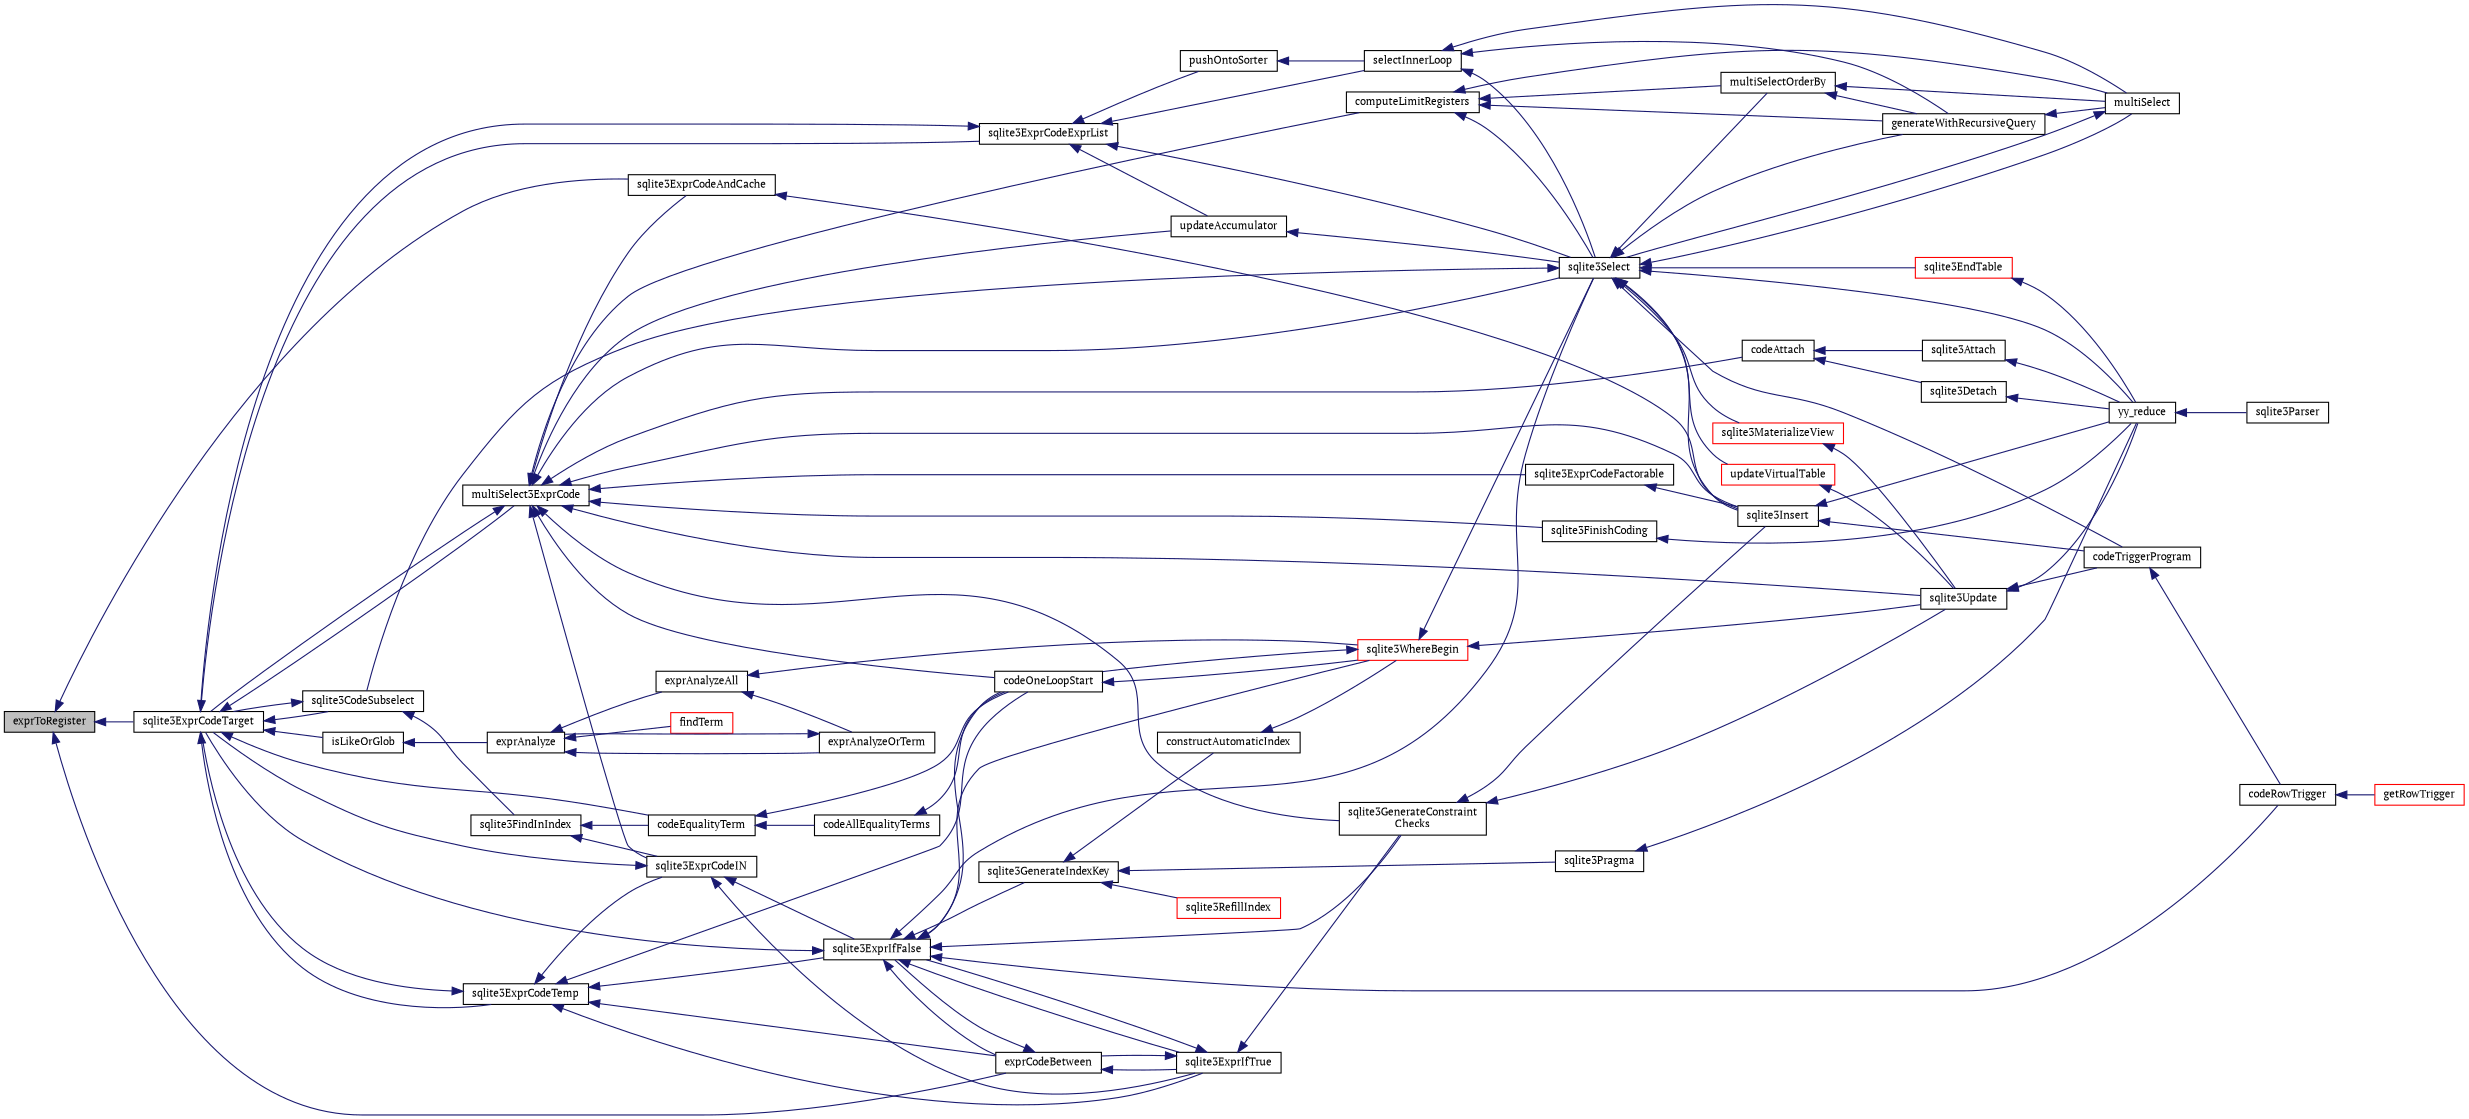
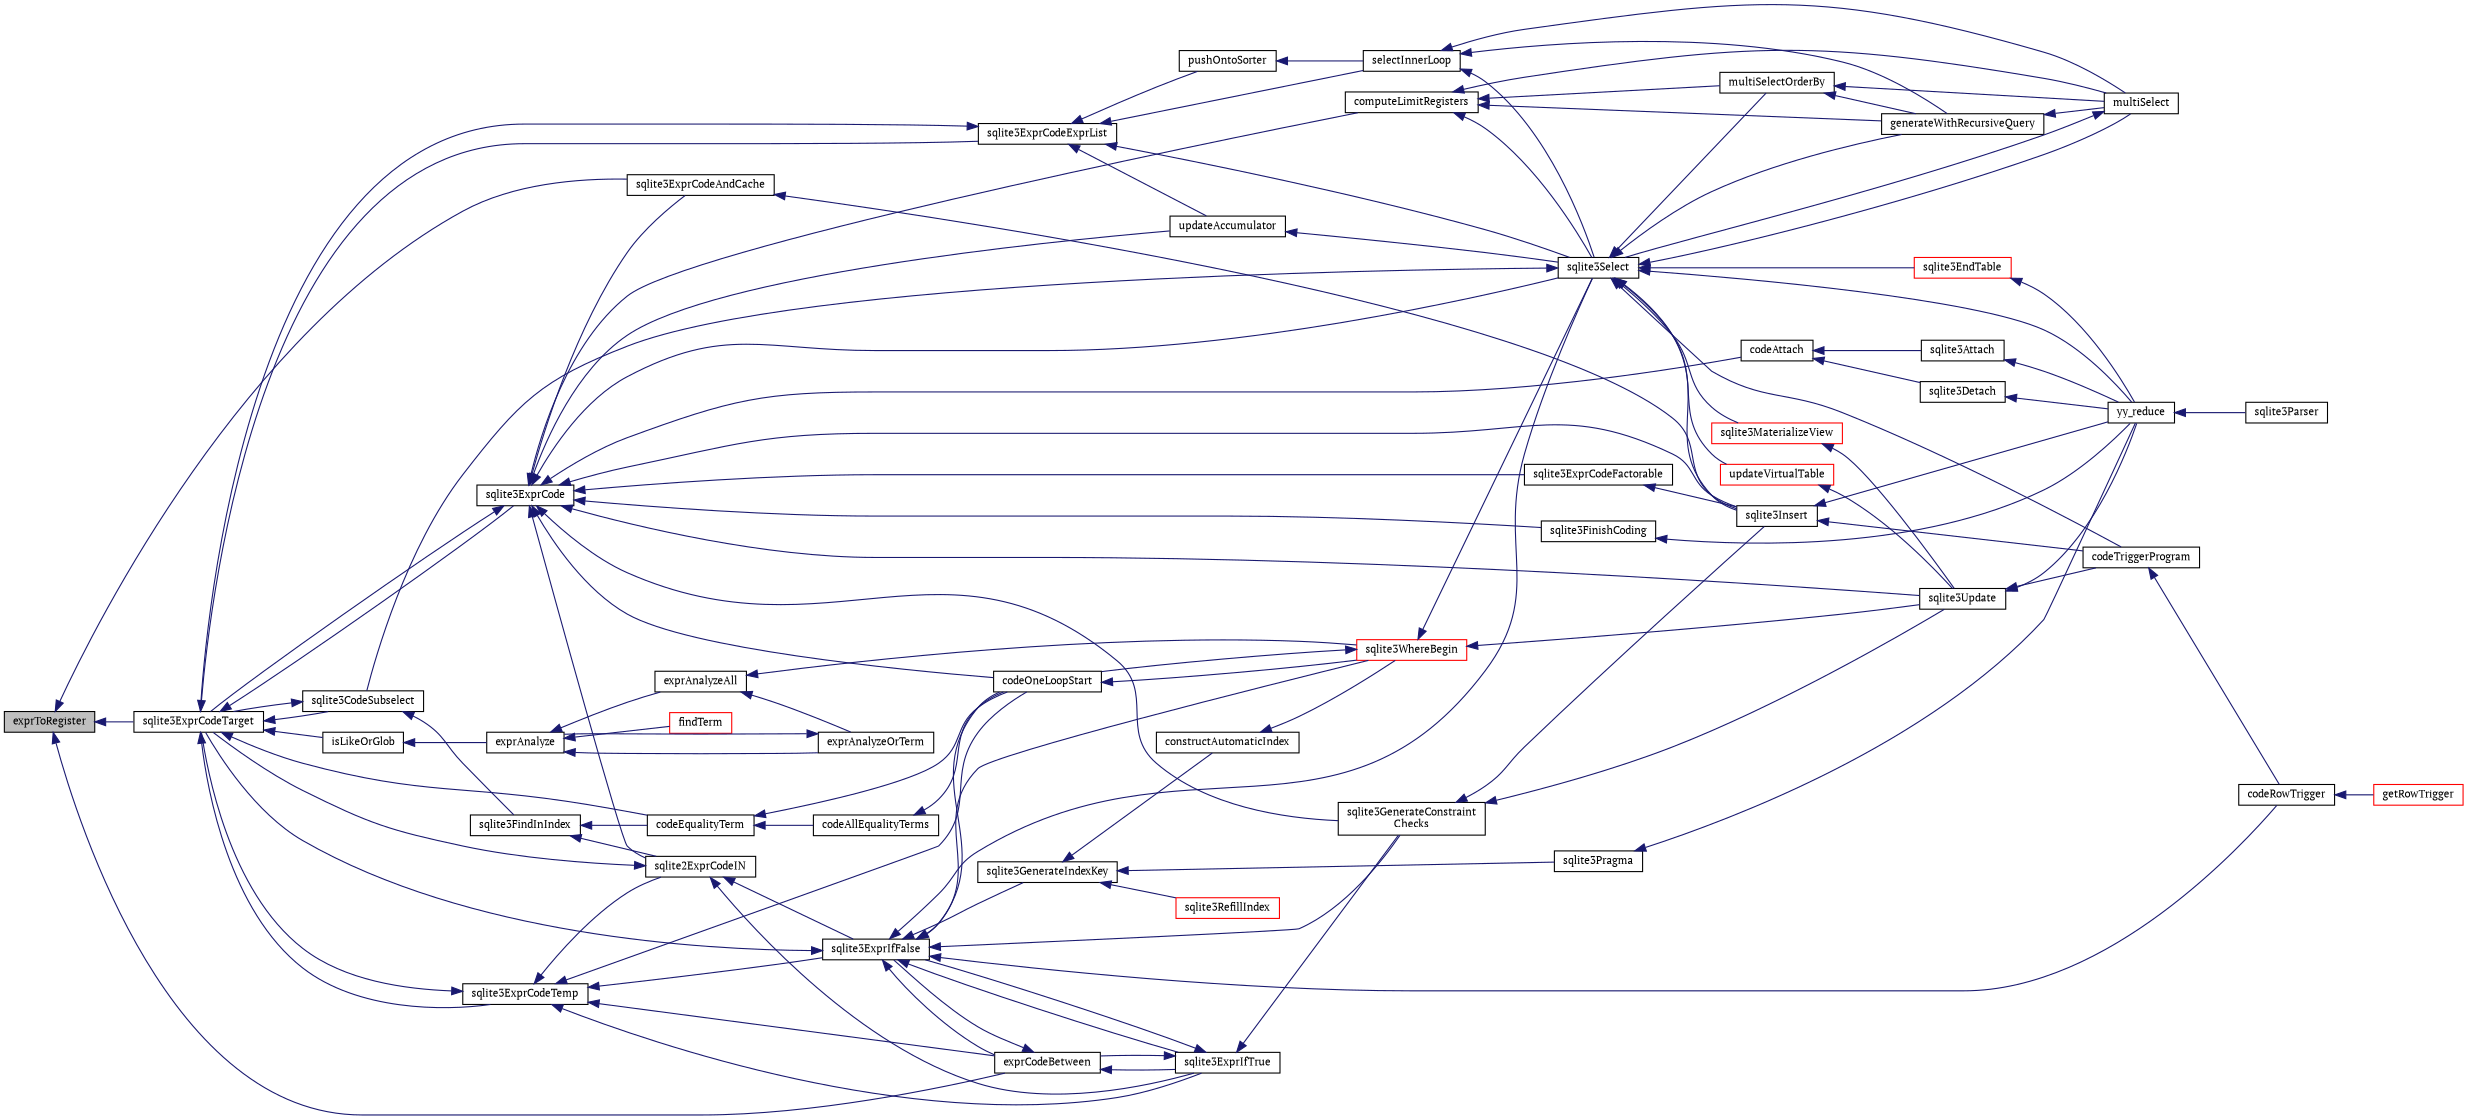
node "multiSelect3ExprCode": label "multiSelect3ExprCode" -> "sqlite3ExprCode"
node "sqlite3ExprCodeIN": label "sqlite3ExprCodeIN" -> "sqlite2ExprCodeIN"
